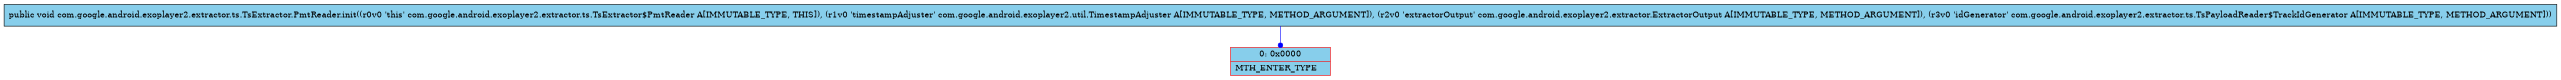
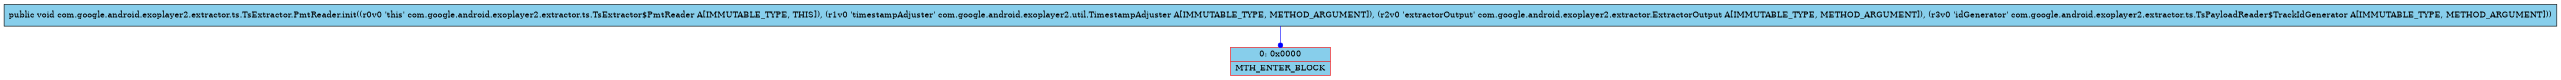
node "0: 0x0000": text "MTH_ENTER_TYPE" -> "MTH_ENTER_BLOCK"
